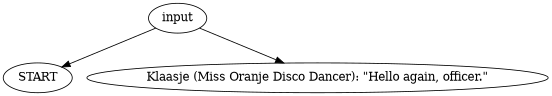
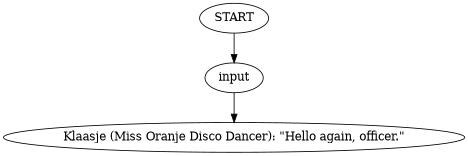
edge "input" -> "START": reversed
